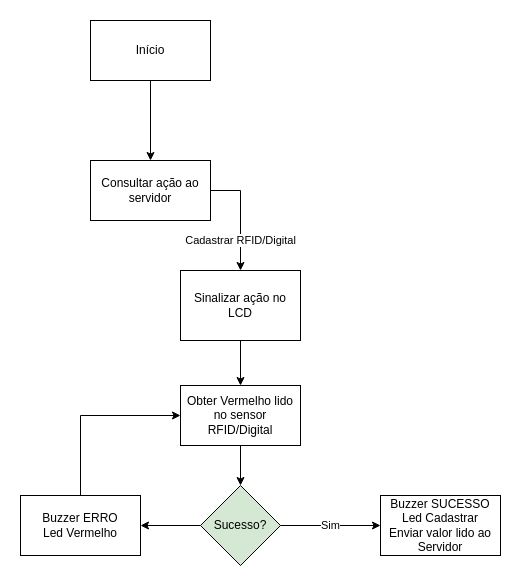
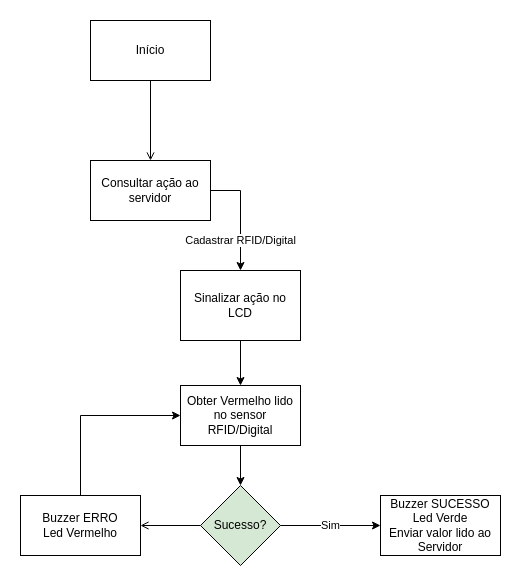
edge "Início" -> "Consultar ação ao servidor": arrowhead classic -> open
edge "Sucesso?" -> "Buzzer ERRO Led Vermelho": arrowhead classic -> open
node "Buzzer SUCESSO Led Cadastrar Enviar valor lido ao Servidor": label "Buzzer SUCESSO Led Cadastrar Enviar valor lido ao Servidor" -> "Buzzer SUCESSO Led Verde Enviar valor lido ao Servidor"
